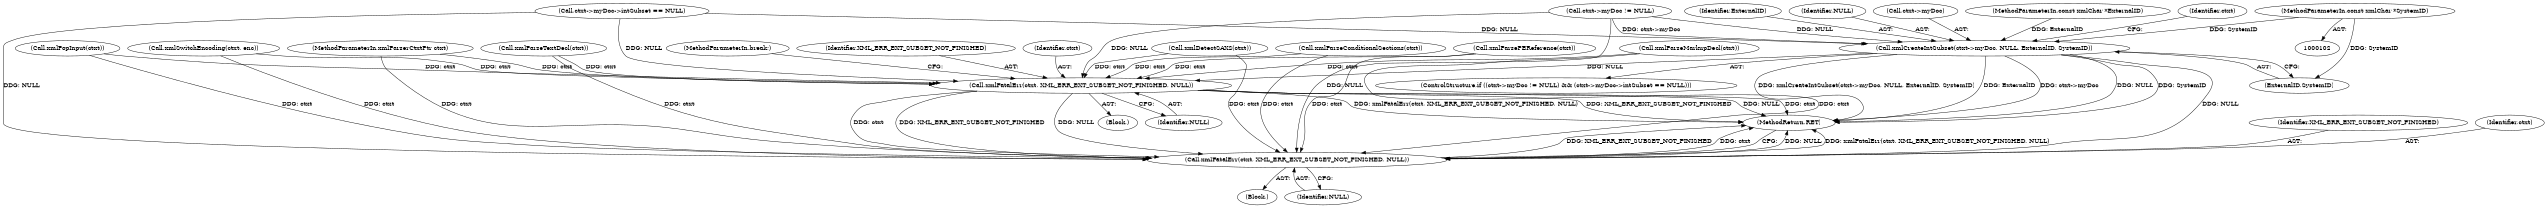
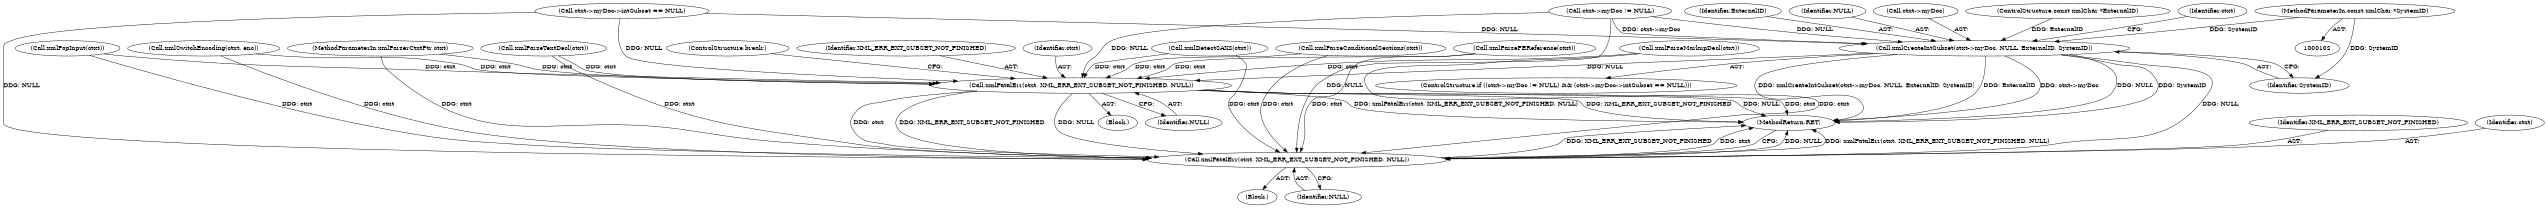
node "(MethodParameterIn,const xmlChar *ExternalID)": label "(MethodParameterIn,const xmlChar *ExternalID)" -> "(ControlStructure,const xmlChar *ExternalID)"
node "(MethodParameterIn,break;)": label "(MethodParameterIn,break;)" -> "(ControlStructure,break;)"
node "(ExternalID,SystemID)": label "(ExternalID,SystemID)" -> "(Identifier,SystemID)"
